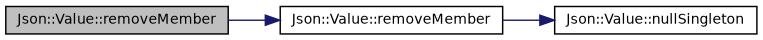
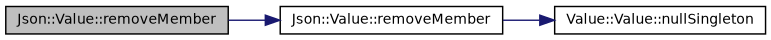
node "Json::Value::nullSingleton": label "Json::Value::nullSingleton" -> "Value::Value::nullSingleton"
